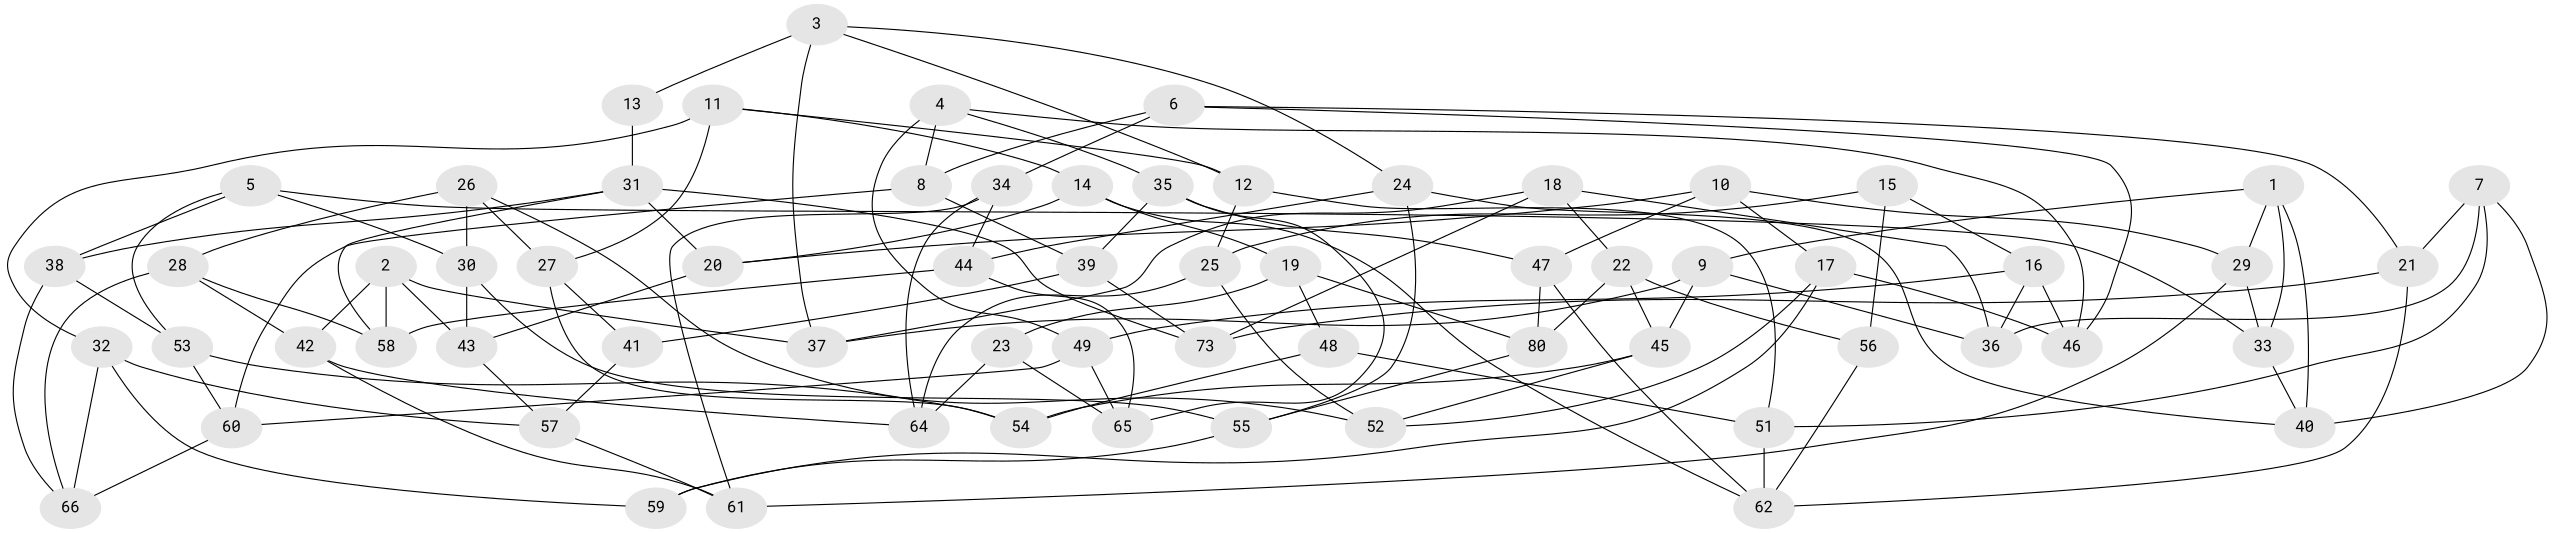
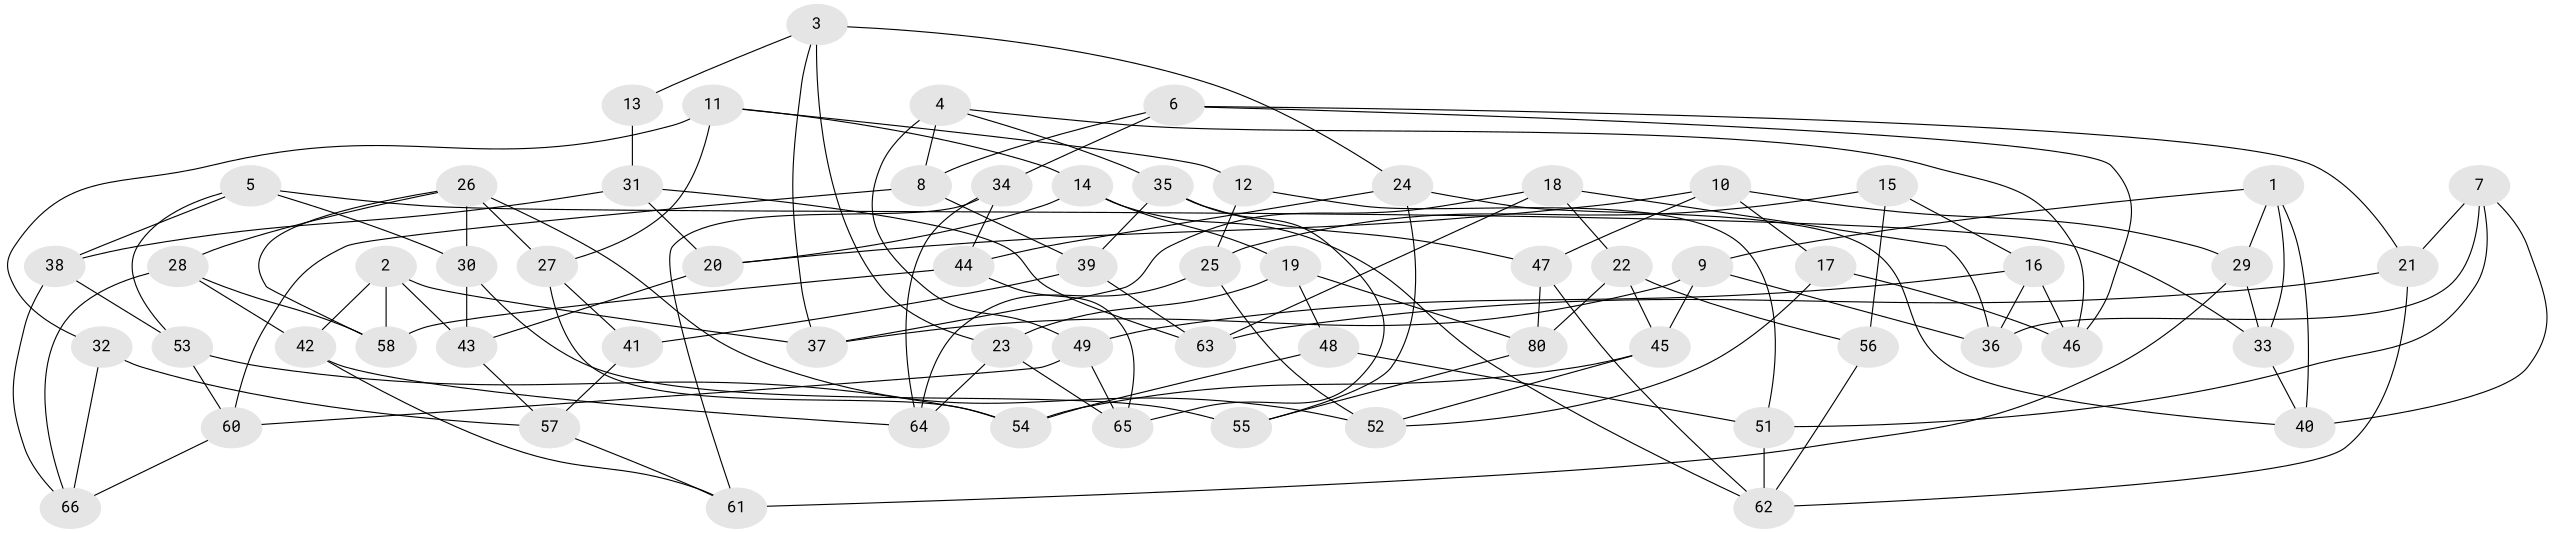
edge "3" -- "12": now "3" -- "23"
edge "31" -- "58": now "26" -- "58"
node "73": label "73" -> "63"
node "59": removed
